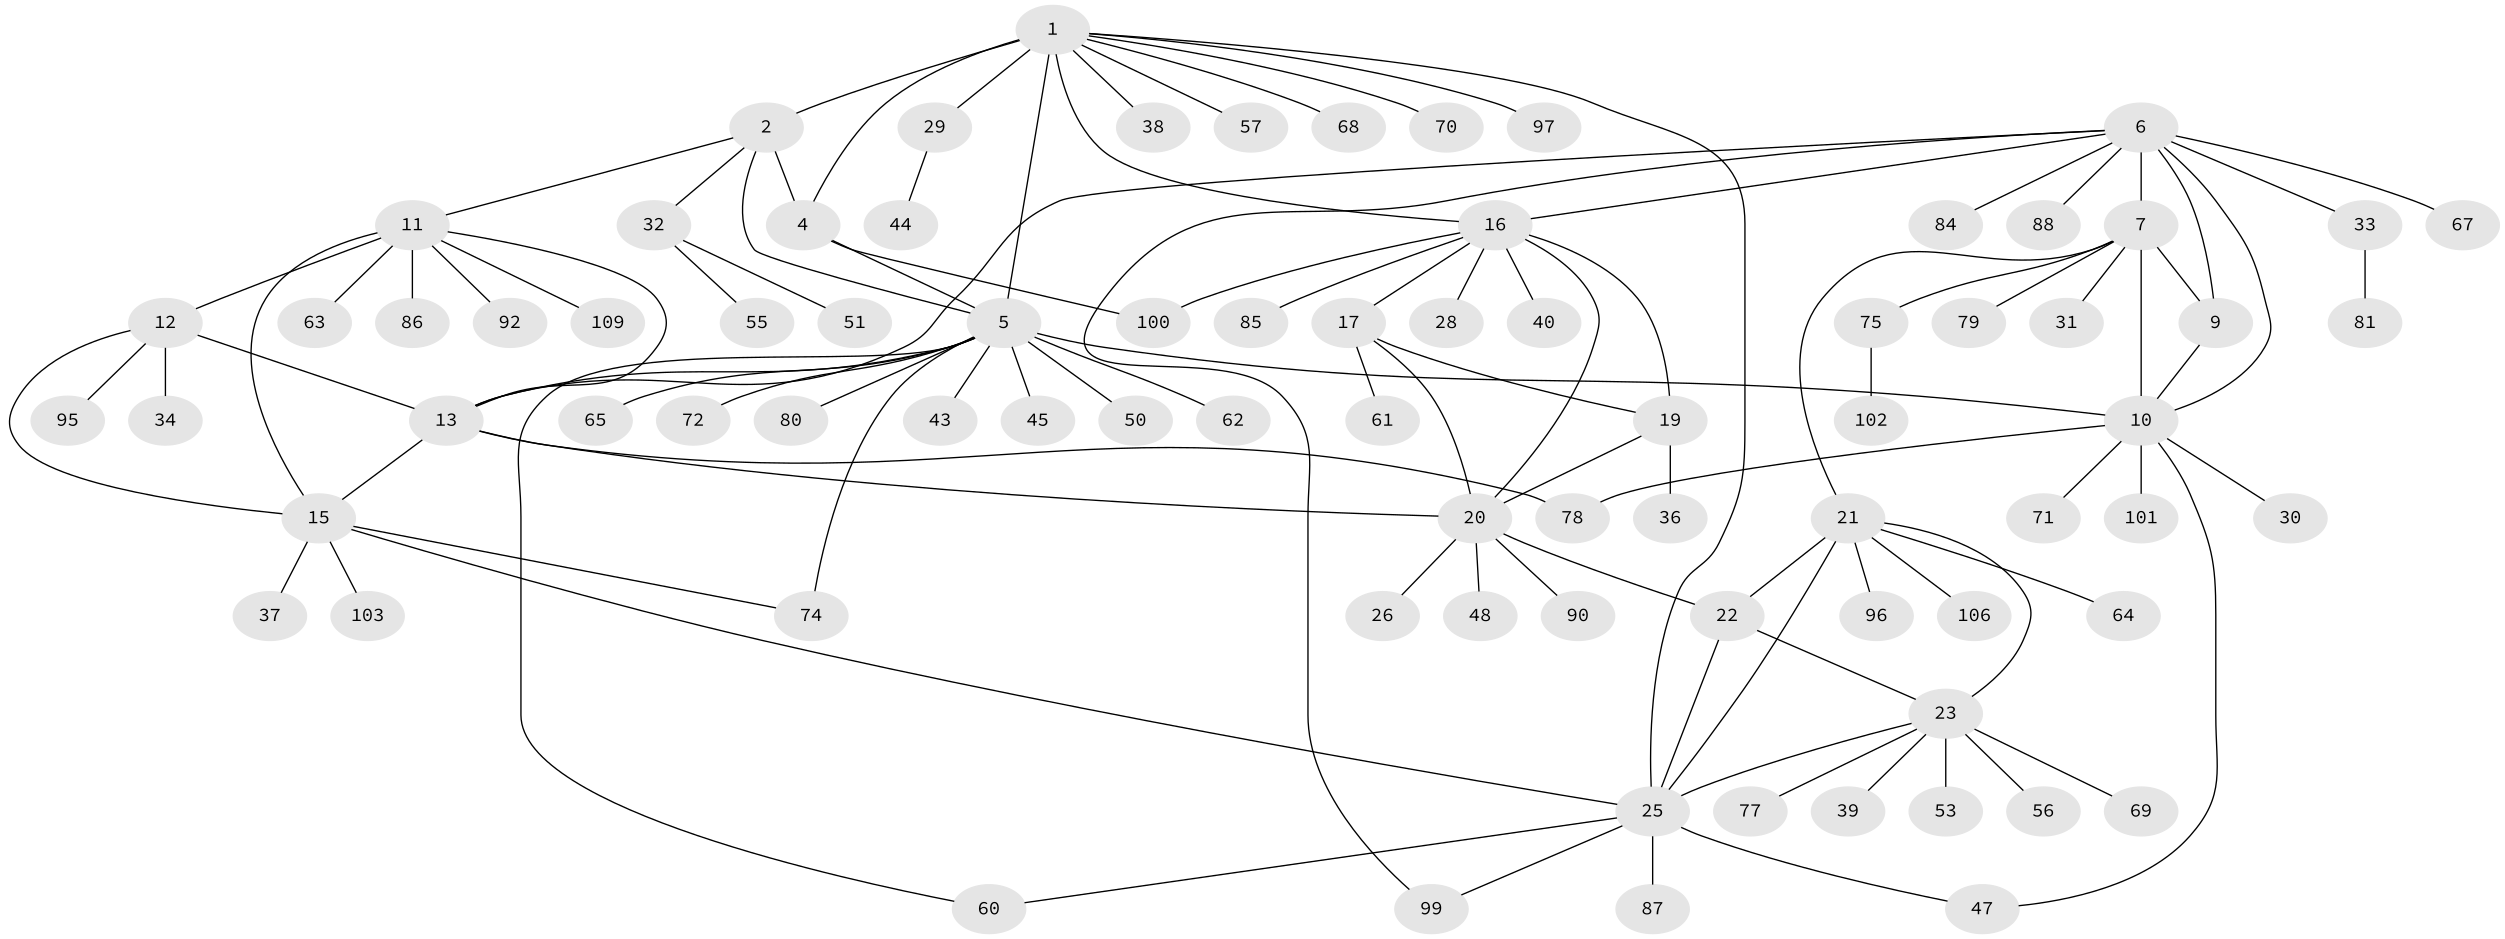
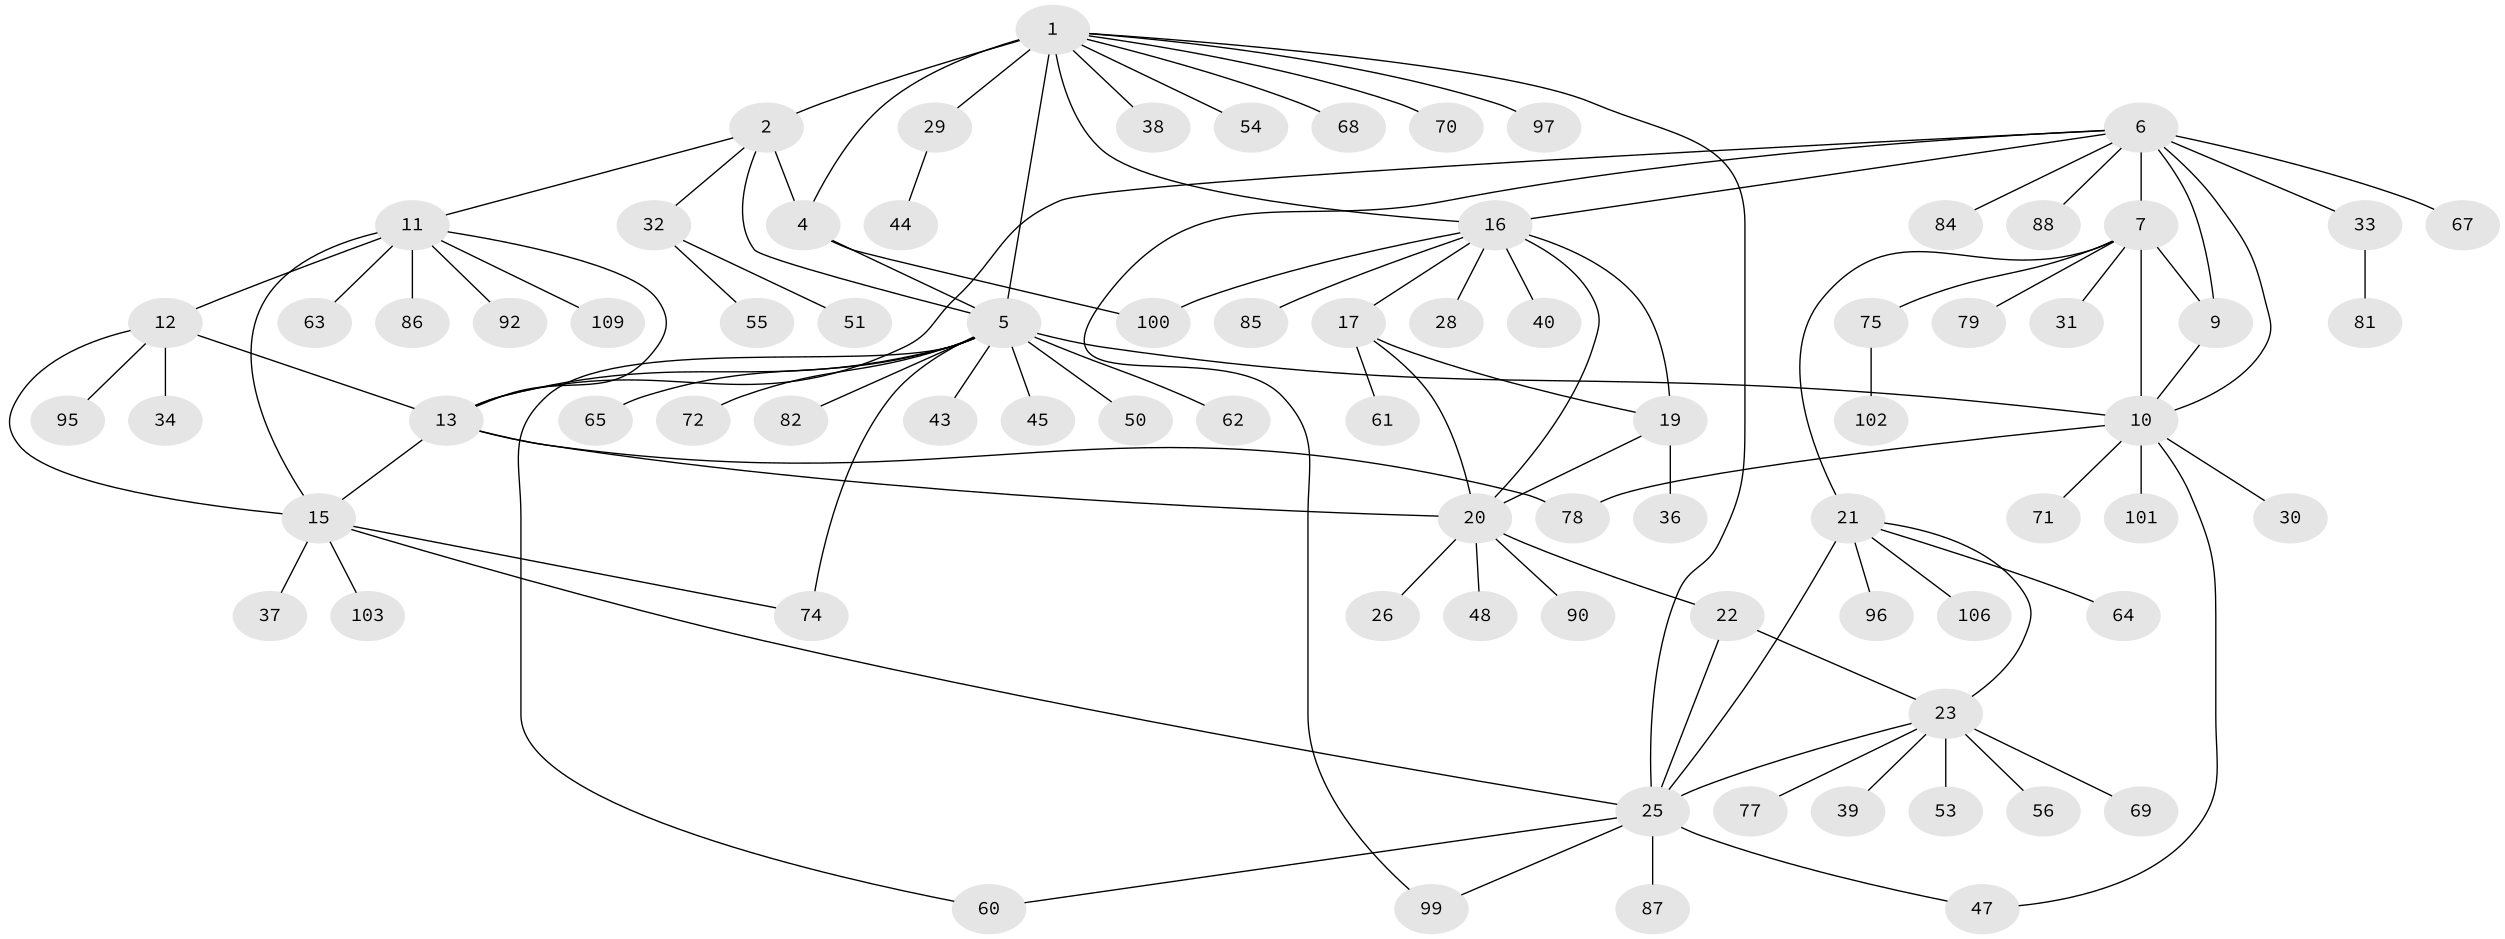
node "57": label "57" -> "54"
node "80": label "80" -> "82"
edge "21" -- "22": removed
